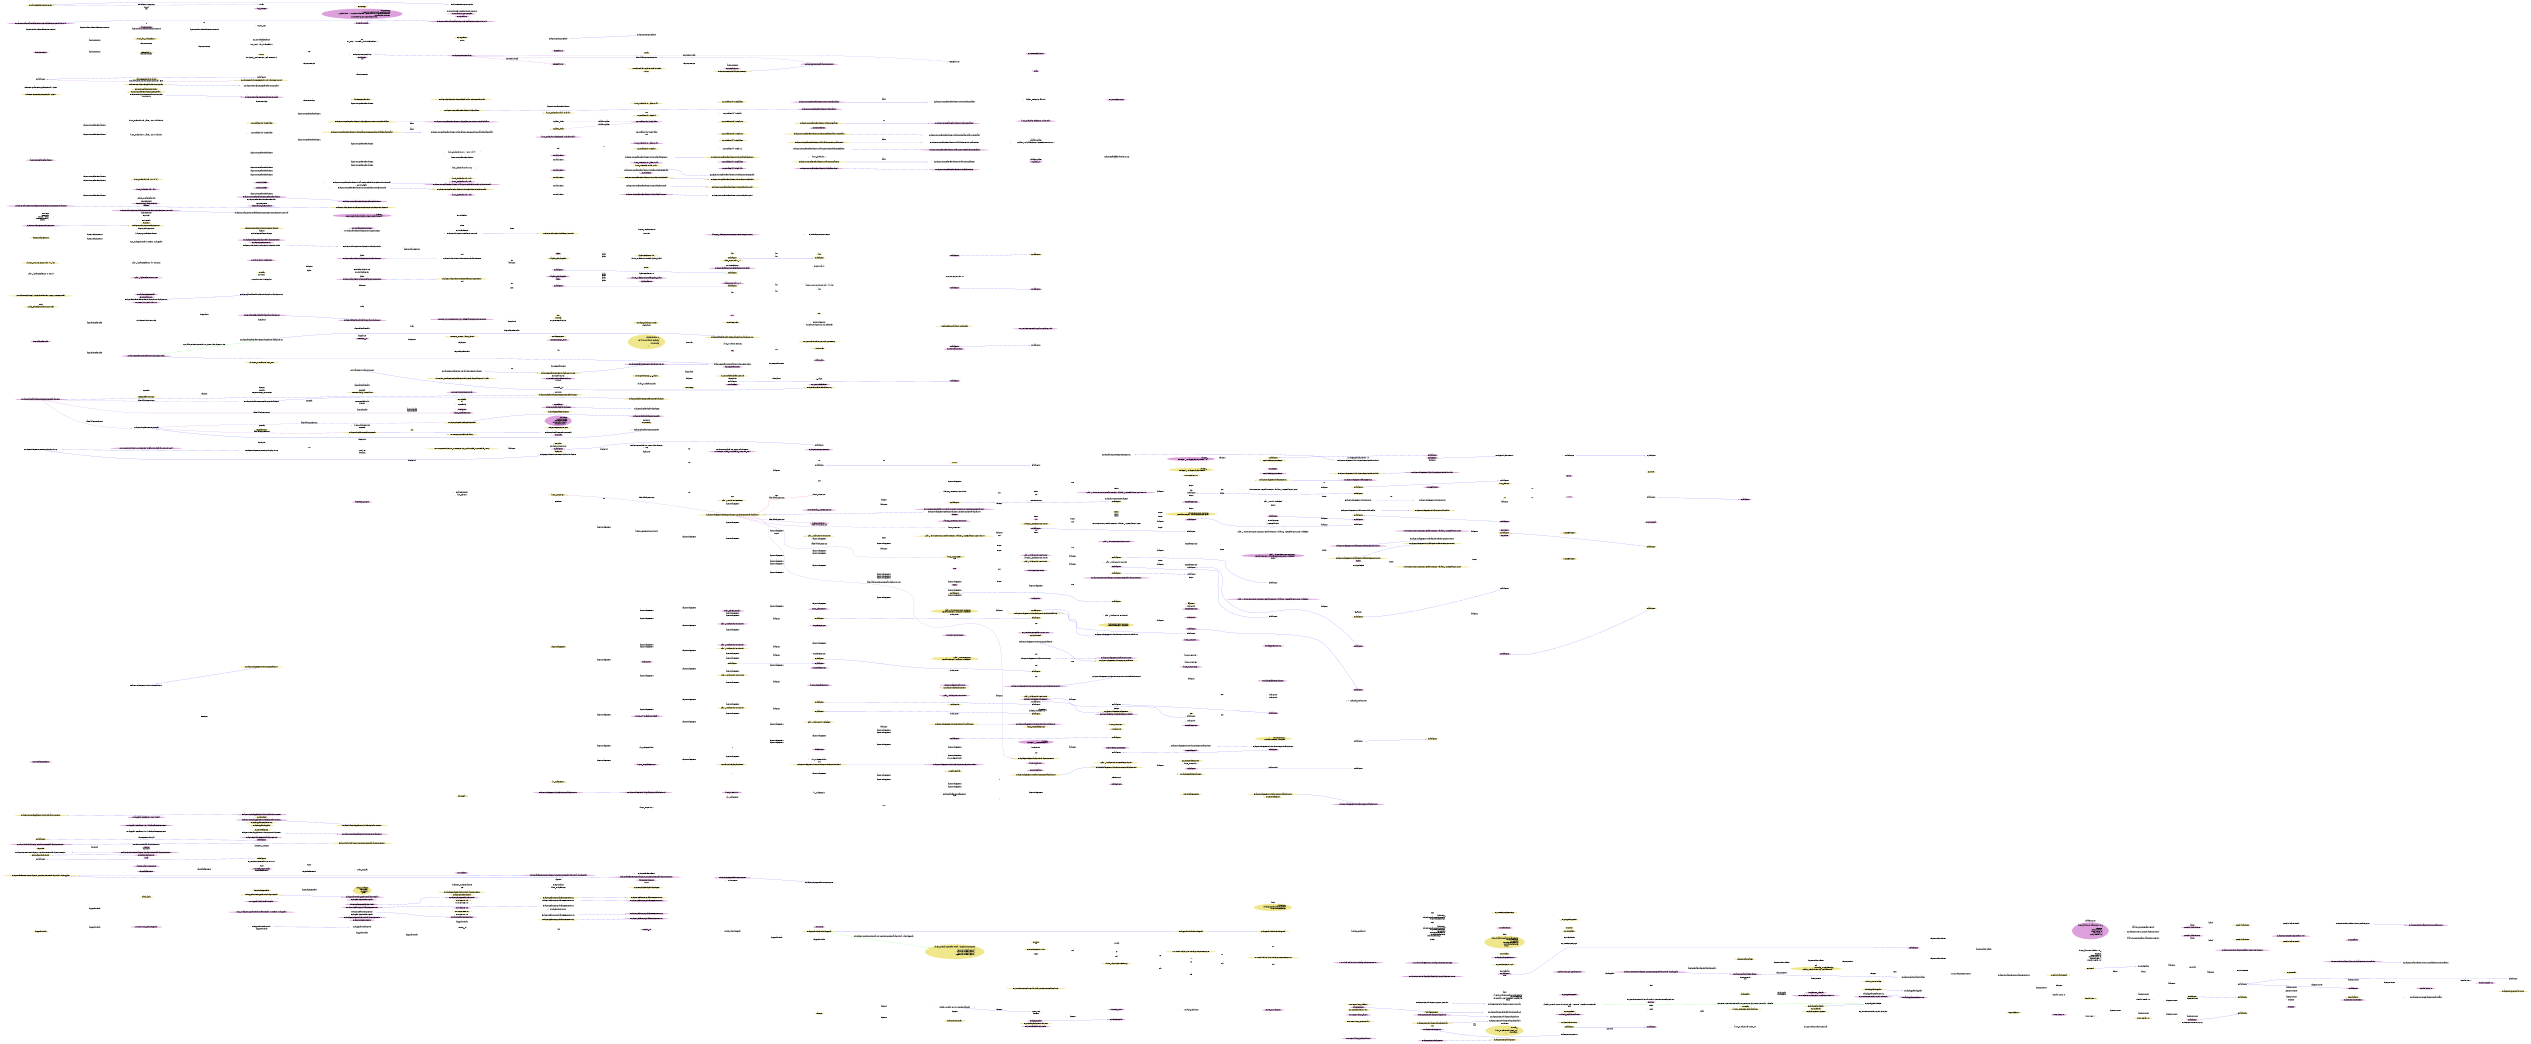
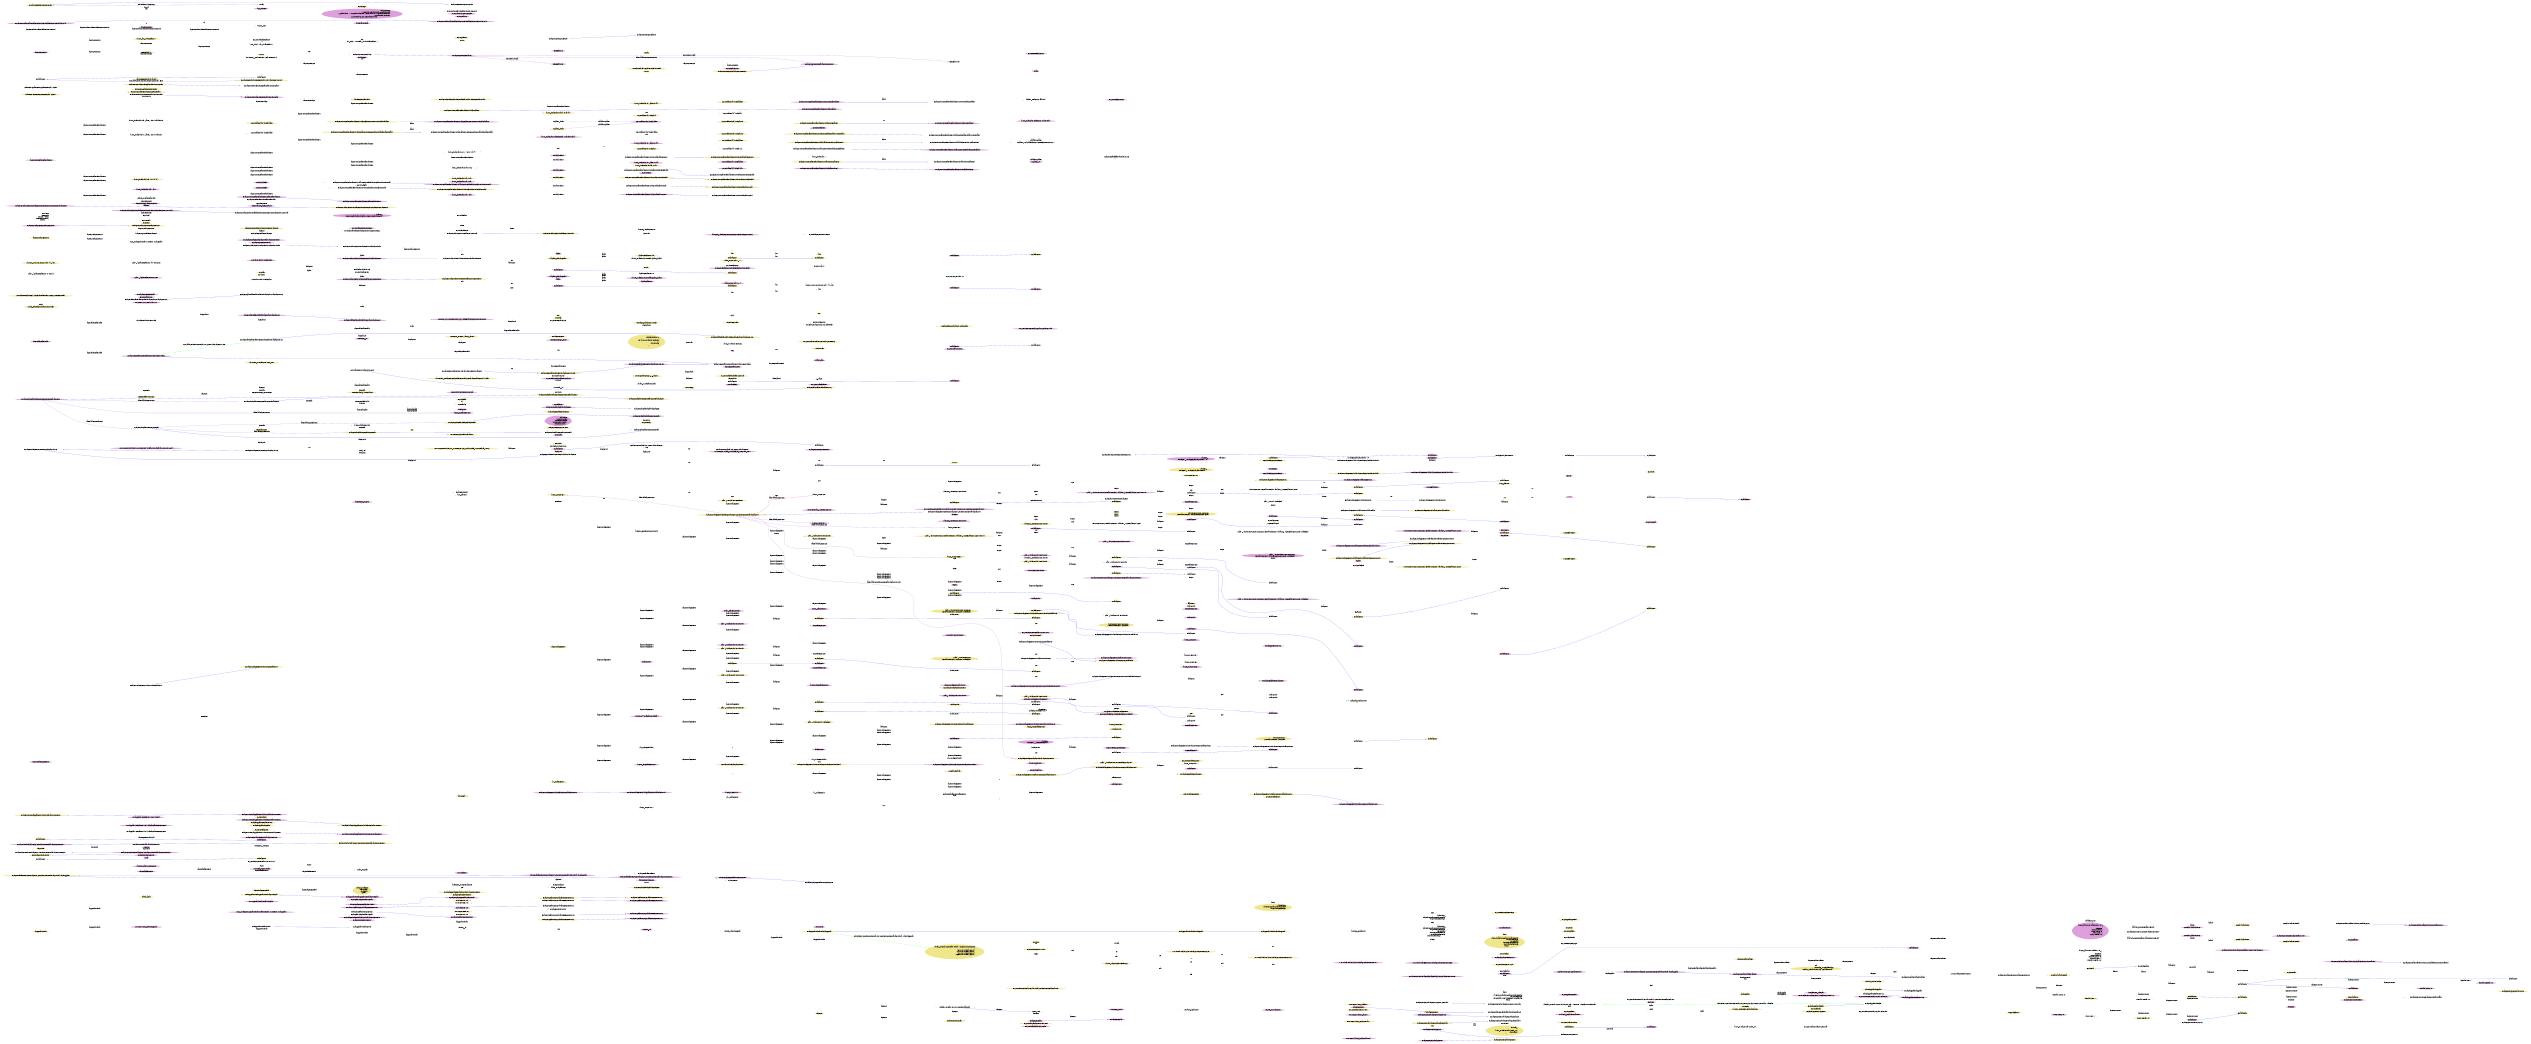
node "response.Contents.Invoke(context.Response.OutputStream)": label "response.Contents.Invoke(context.Response.OutputStream)" -> "response.GetModules.Invoke(context.Response.OutputStream)"
edge "Nancy.Tests.Functional.Tests.SerializeTests" -> "0: Entry Unk.Match": removed, label "Nancy.Tests.Functional.Tests.SerializeTests"
